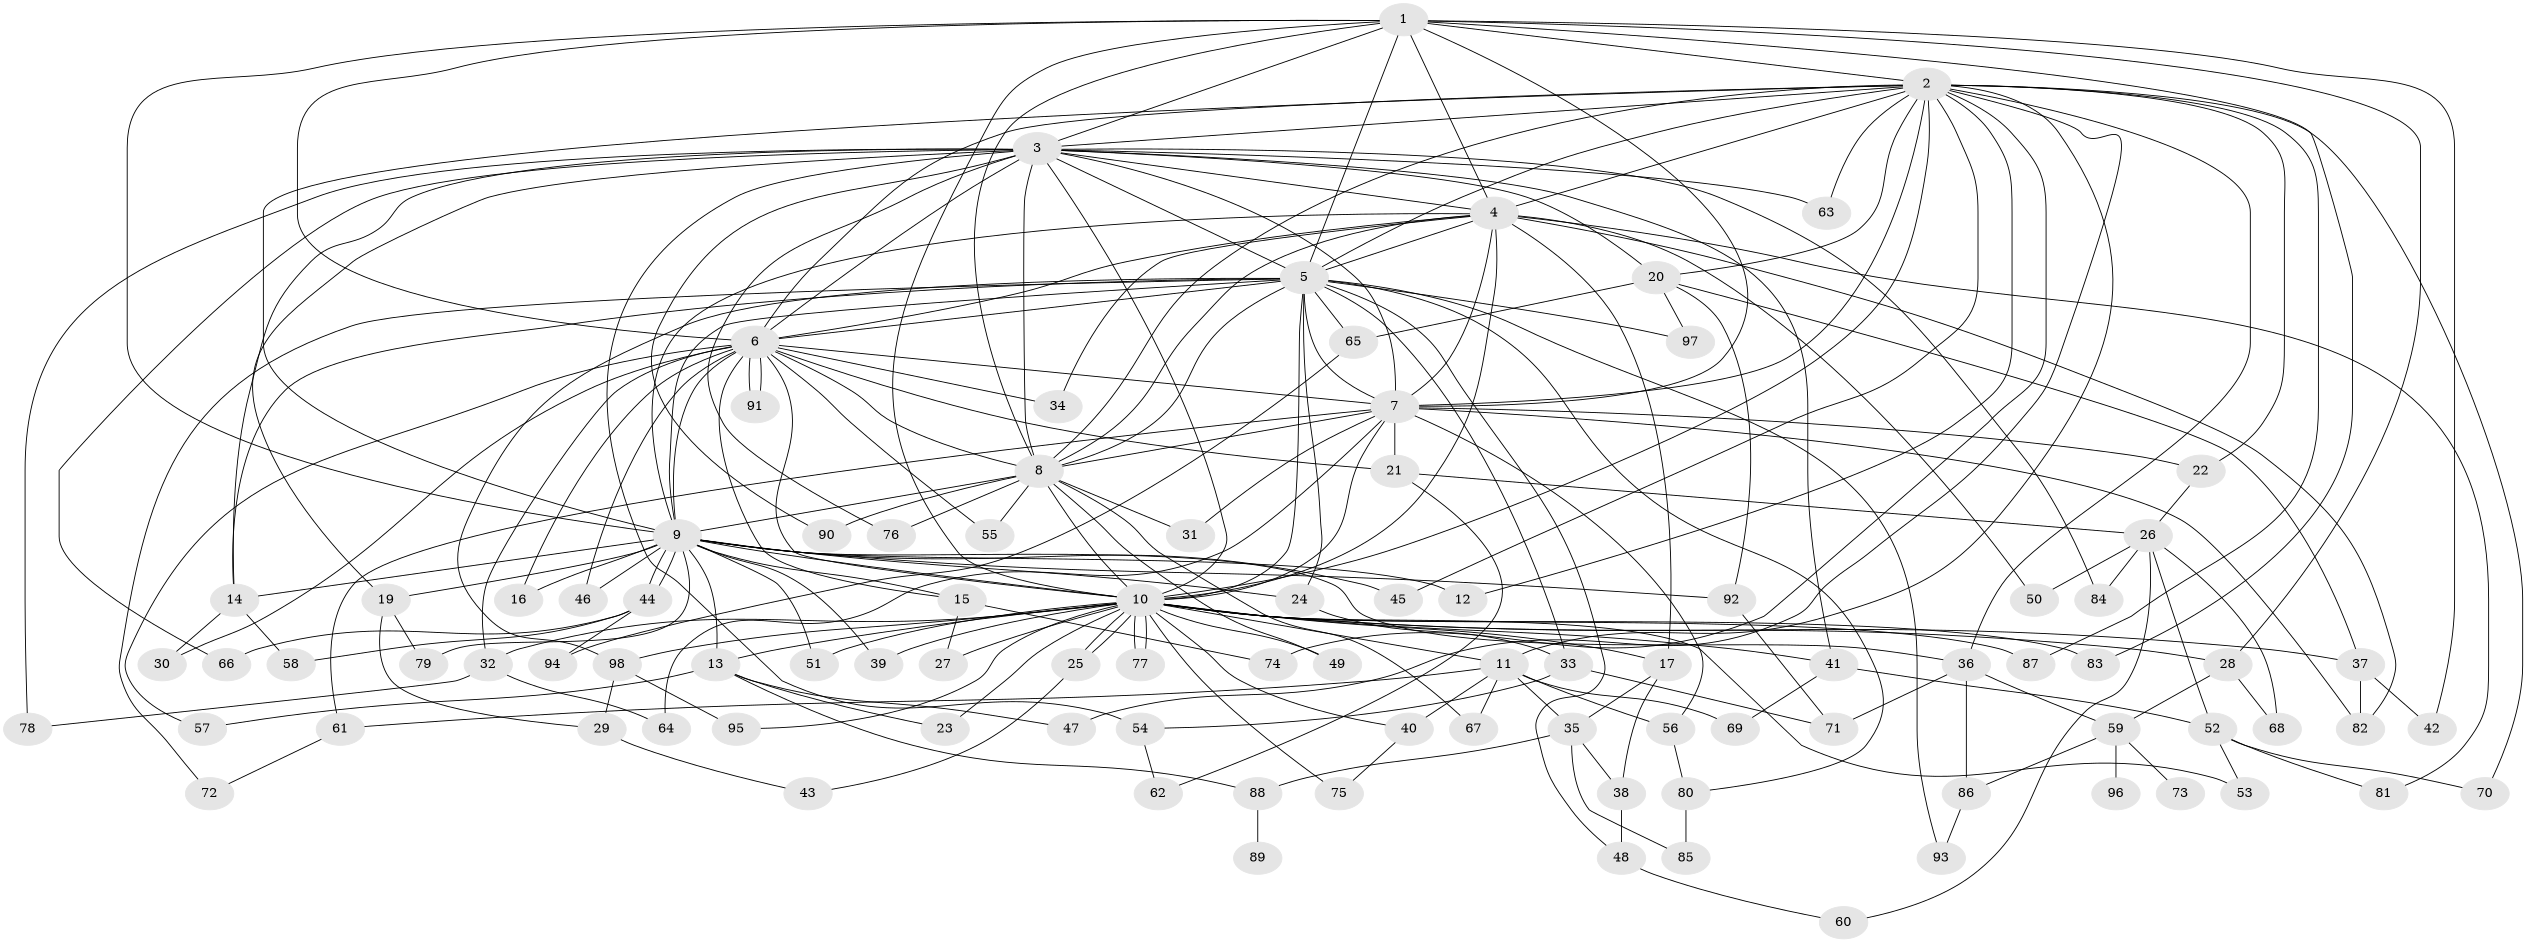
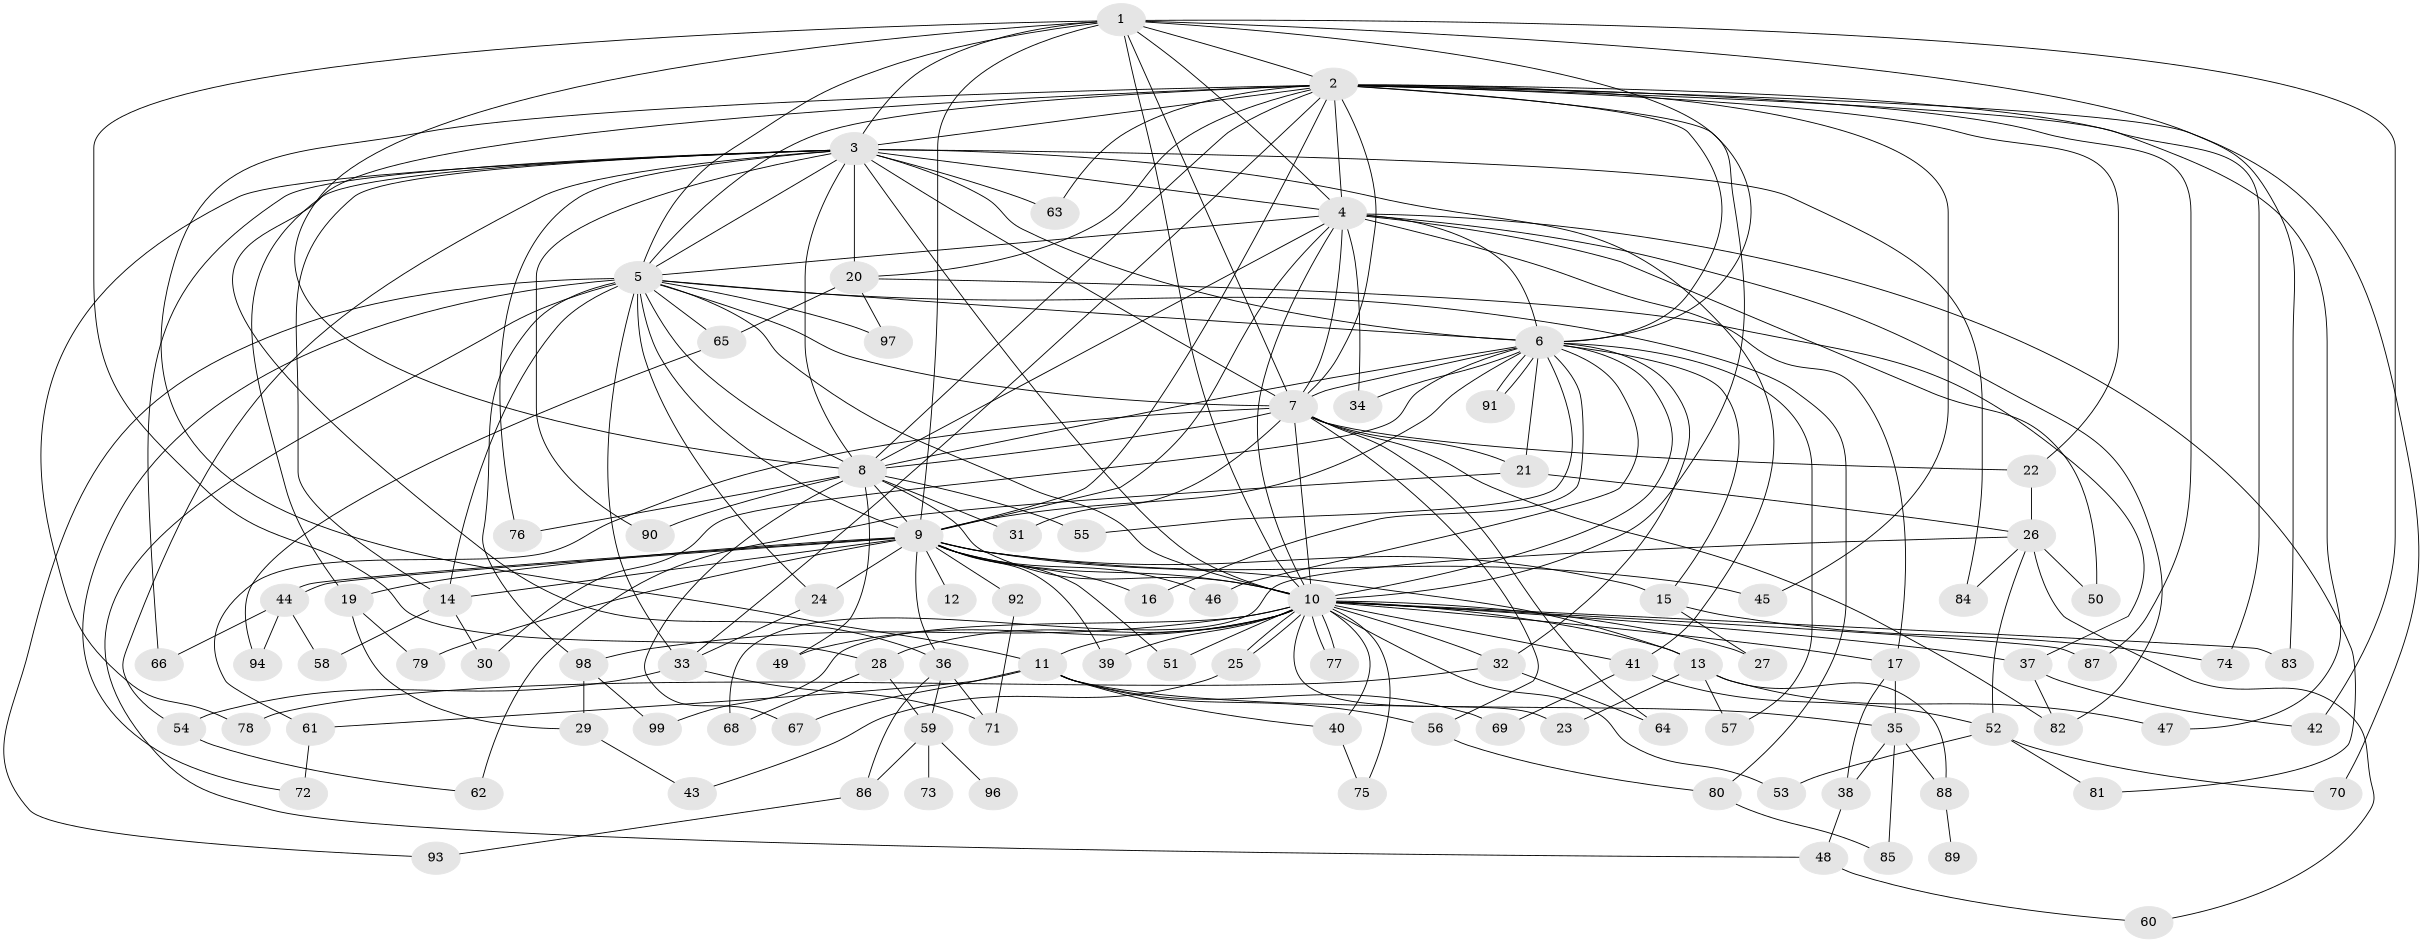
edge "2" -- "12": now "2" -- "33"
edge "20" -- "92": removed
node "95": label "95" -> "99"
